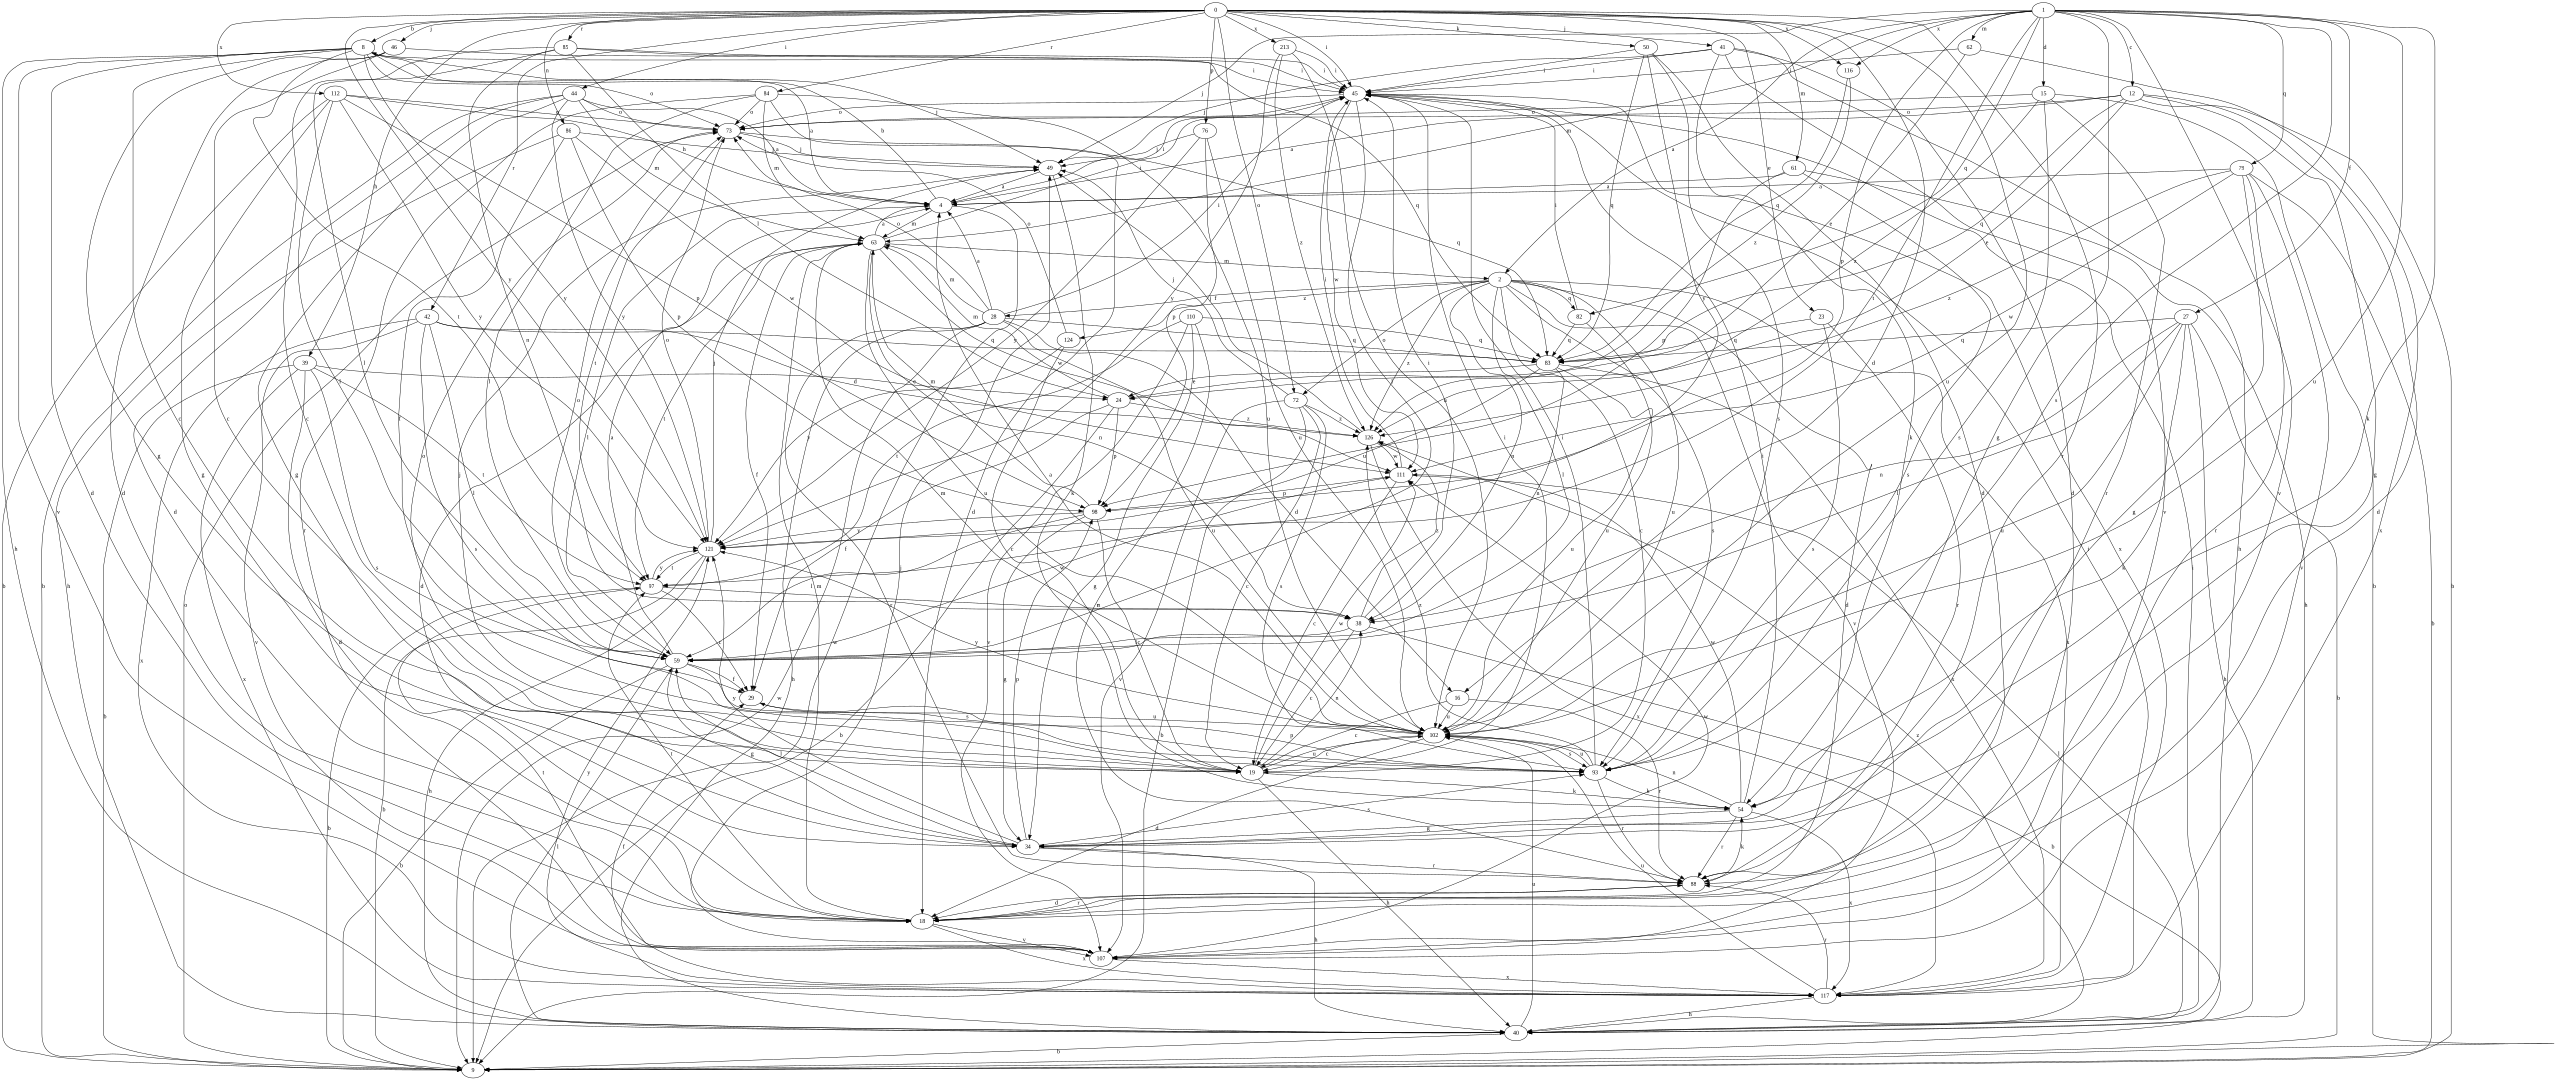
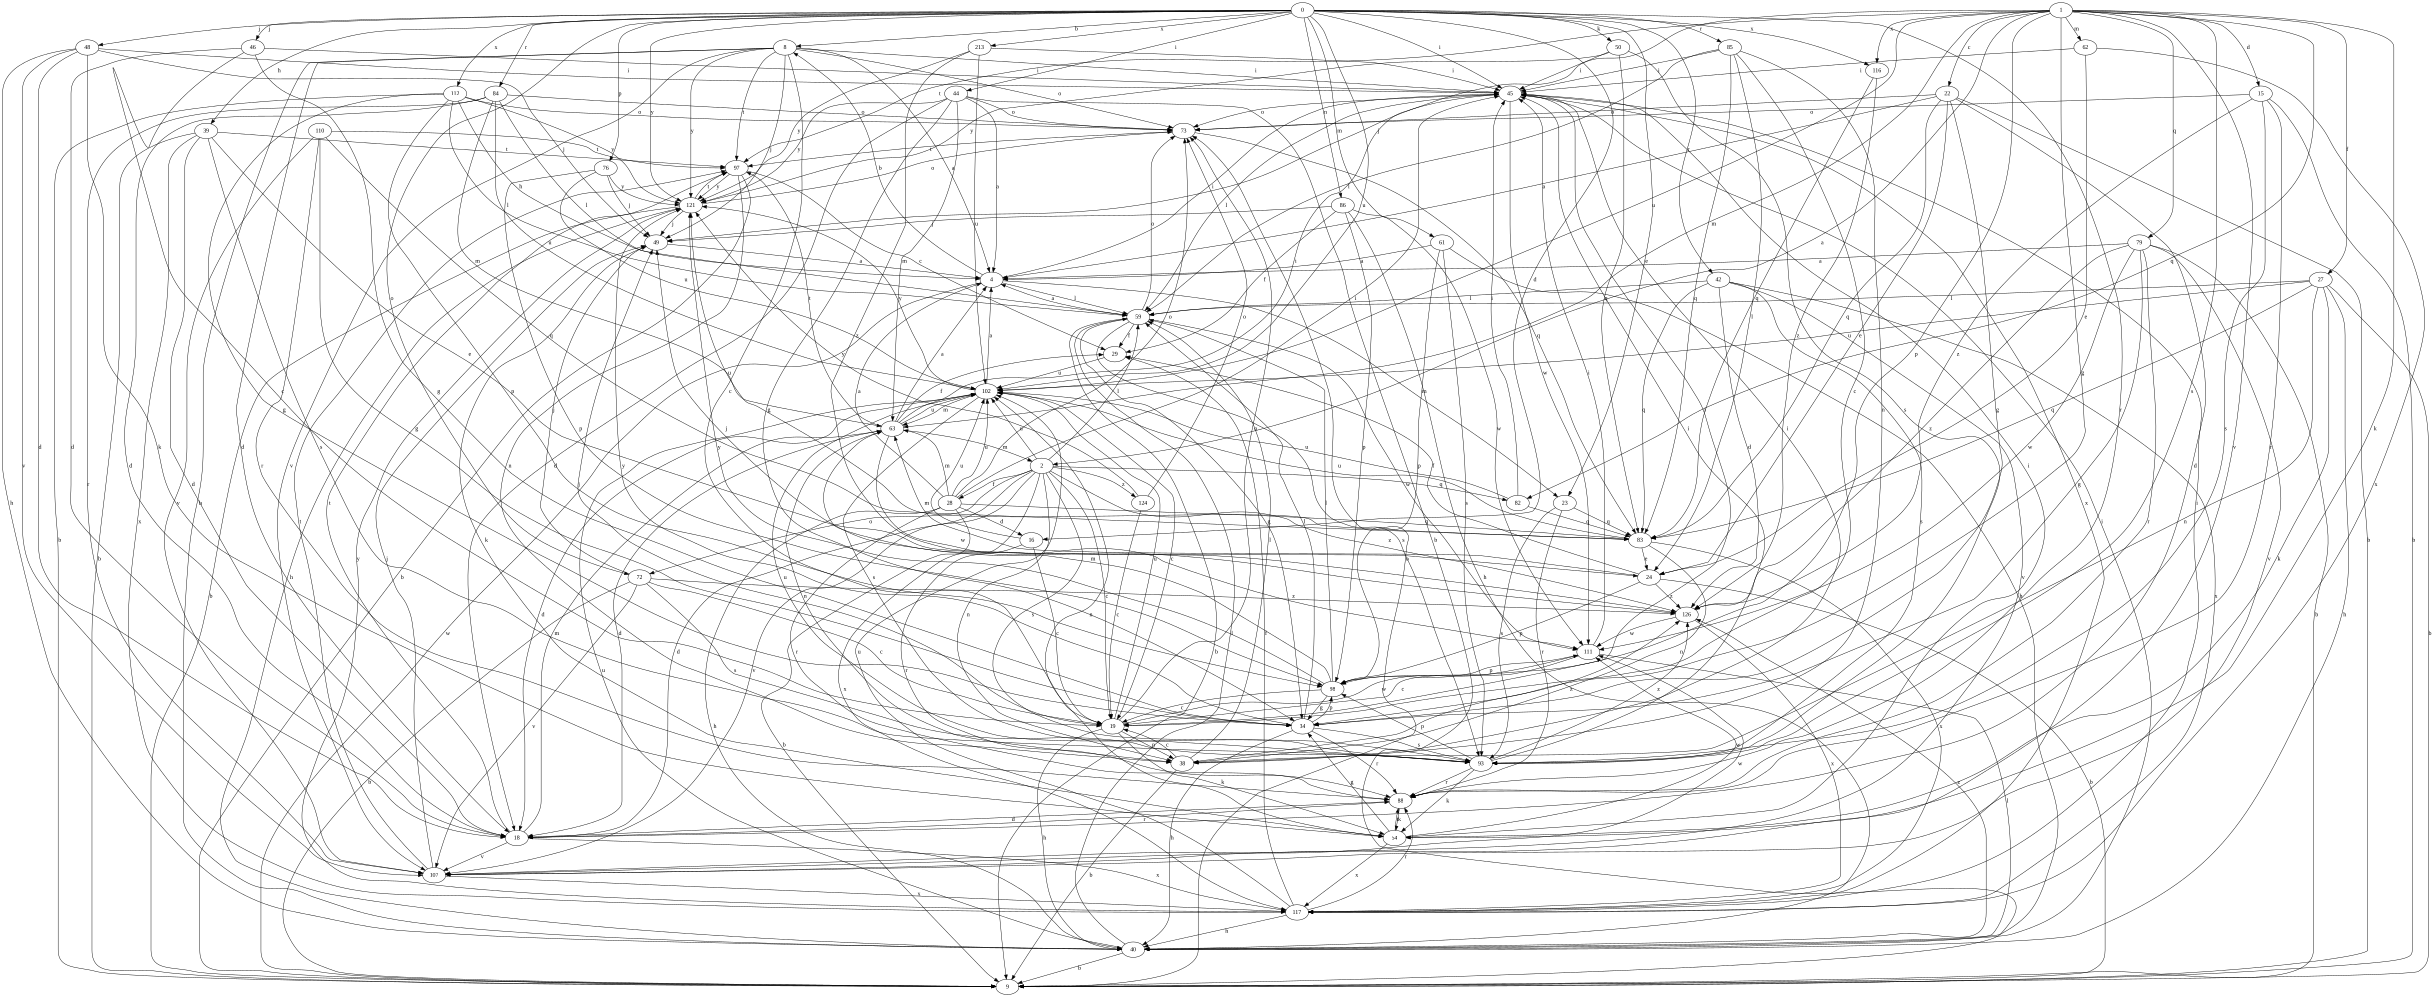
node "41": label "41" -> "48"
node "12": label "12" -> "22"
edge "73" -> "49": removed, label "j"
edge "4" -> "63": now "4" -> "23"
edge "28" -> "9": label "w" -> "b"
edge "93" -> "29": now "93" -> "98"
edge "50" -> "18": removed, label "d"
